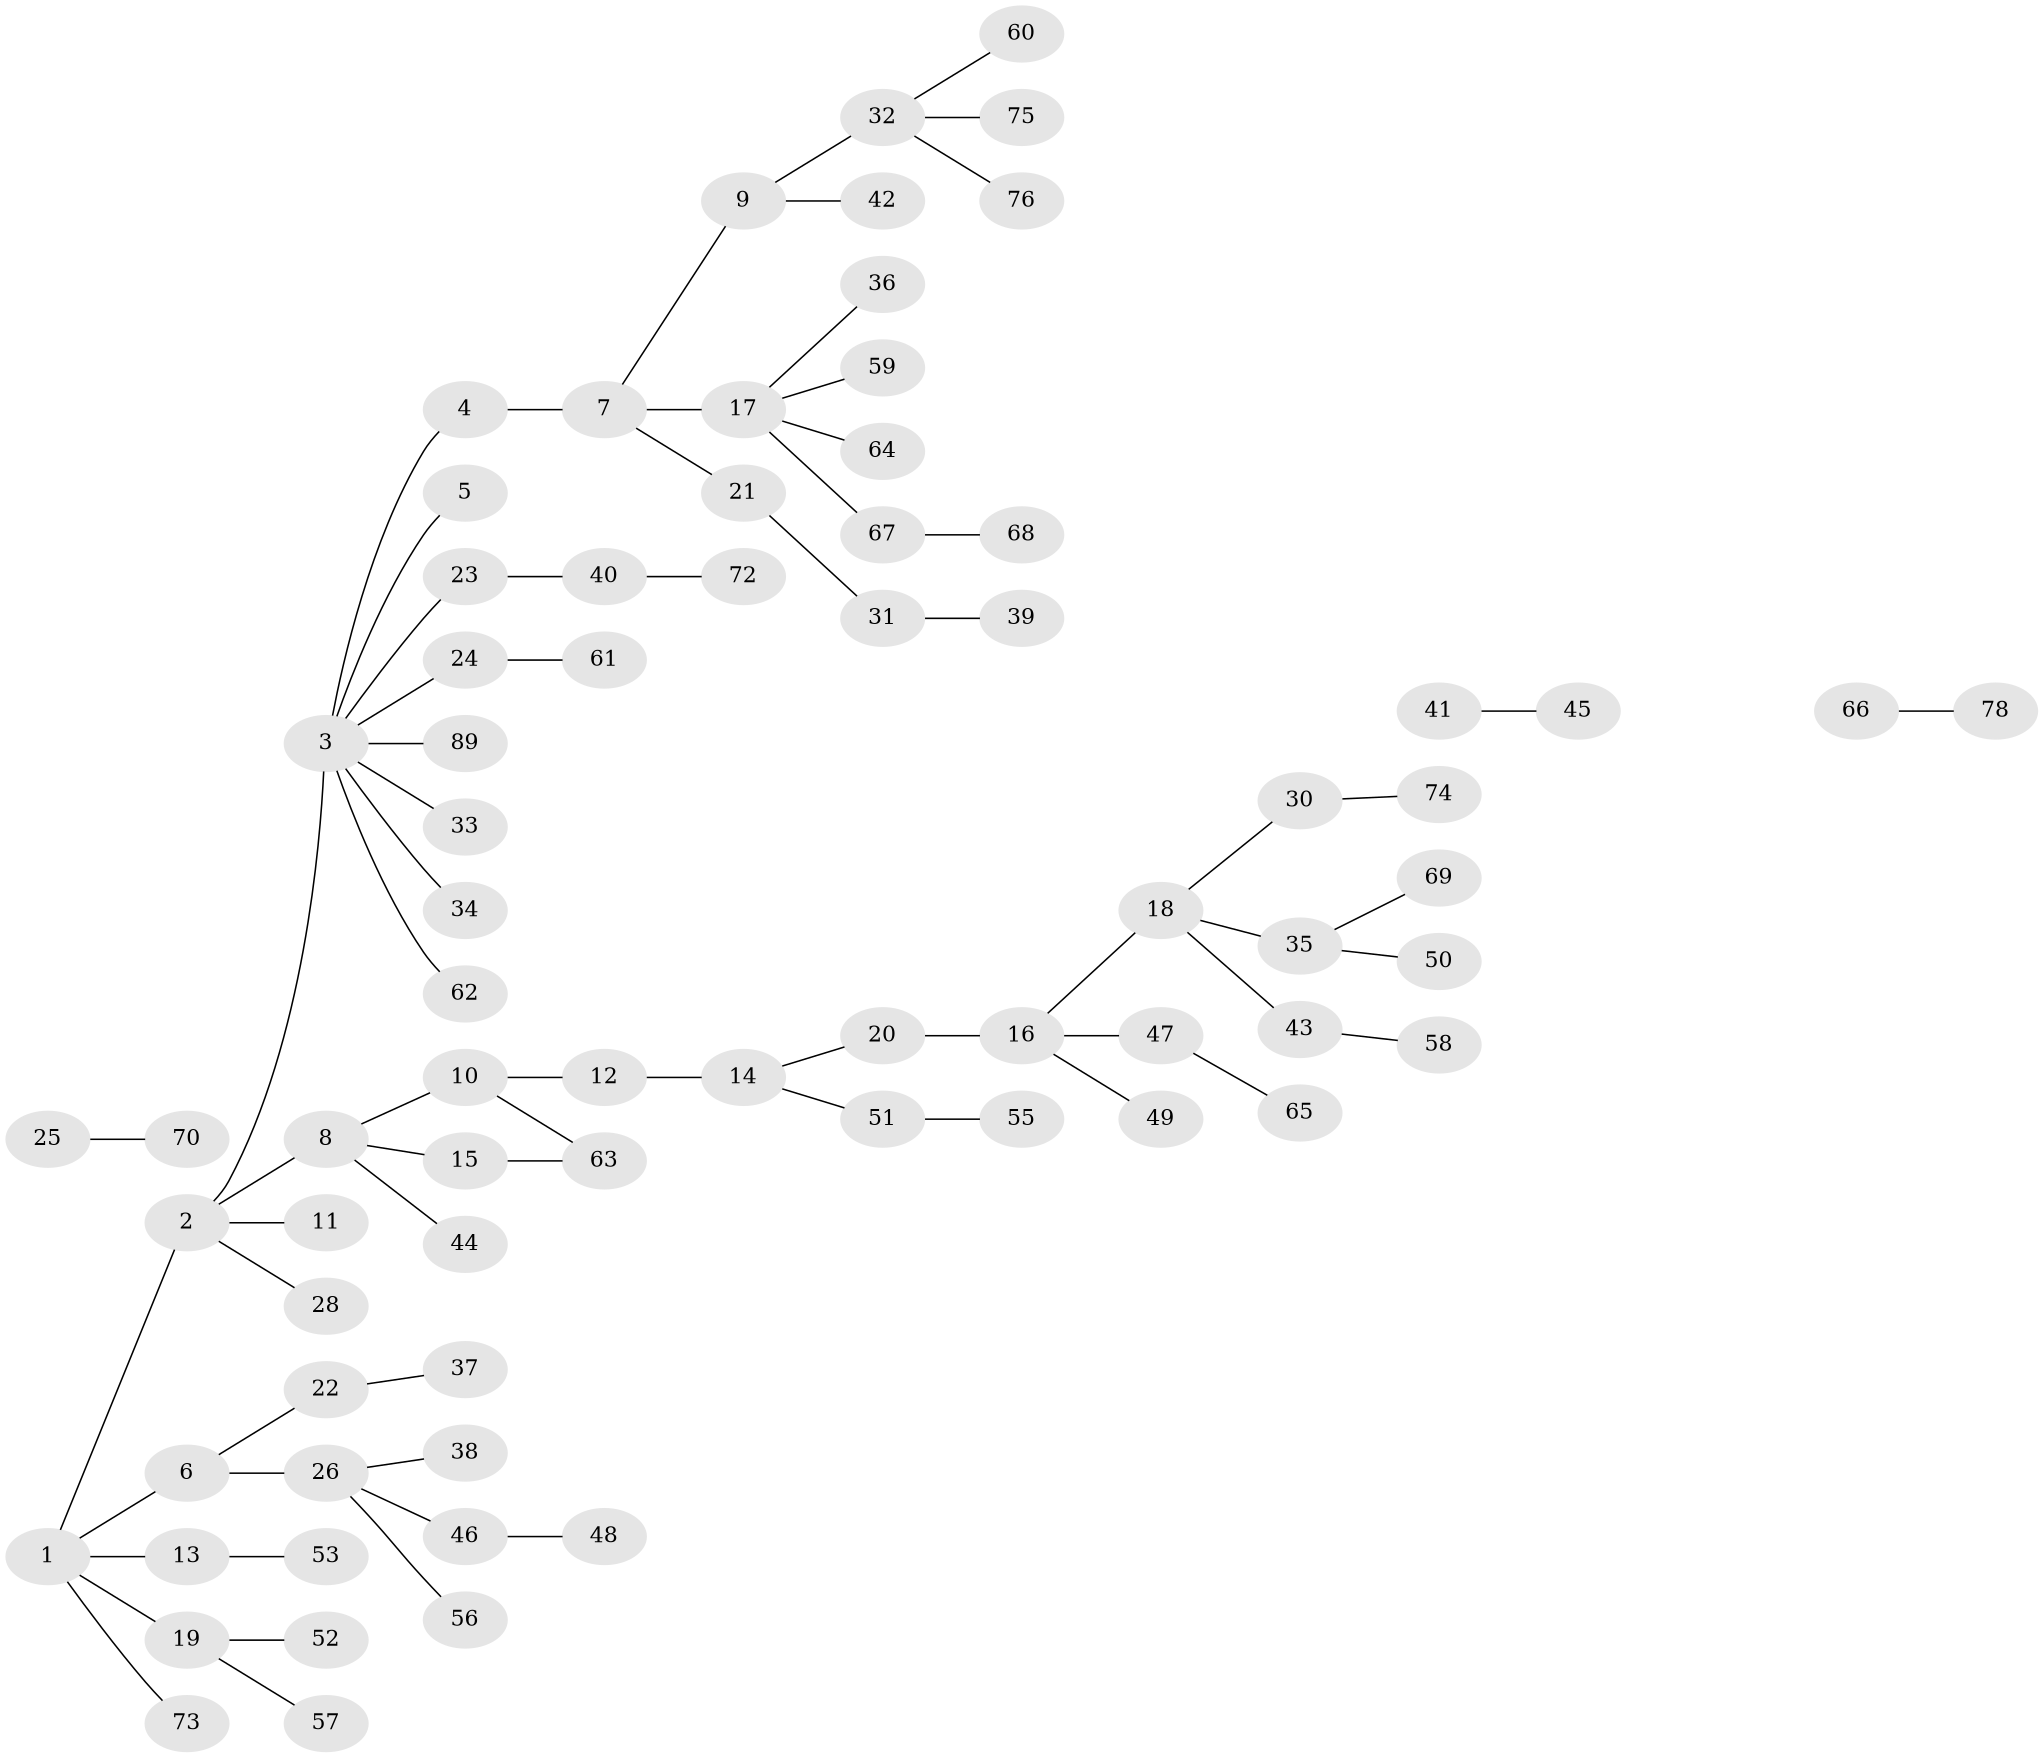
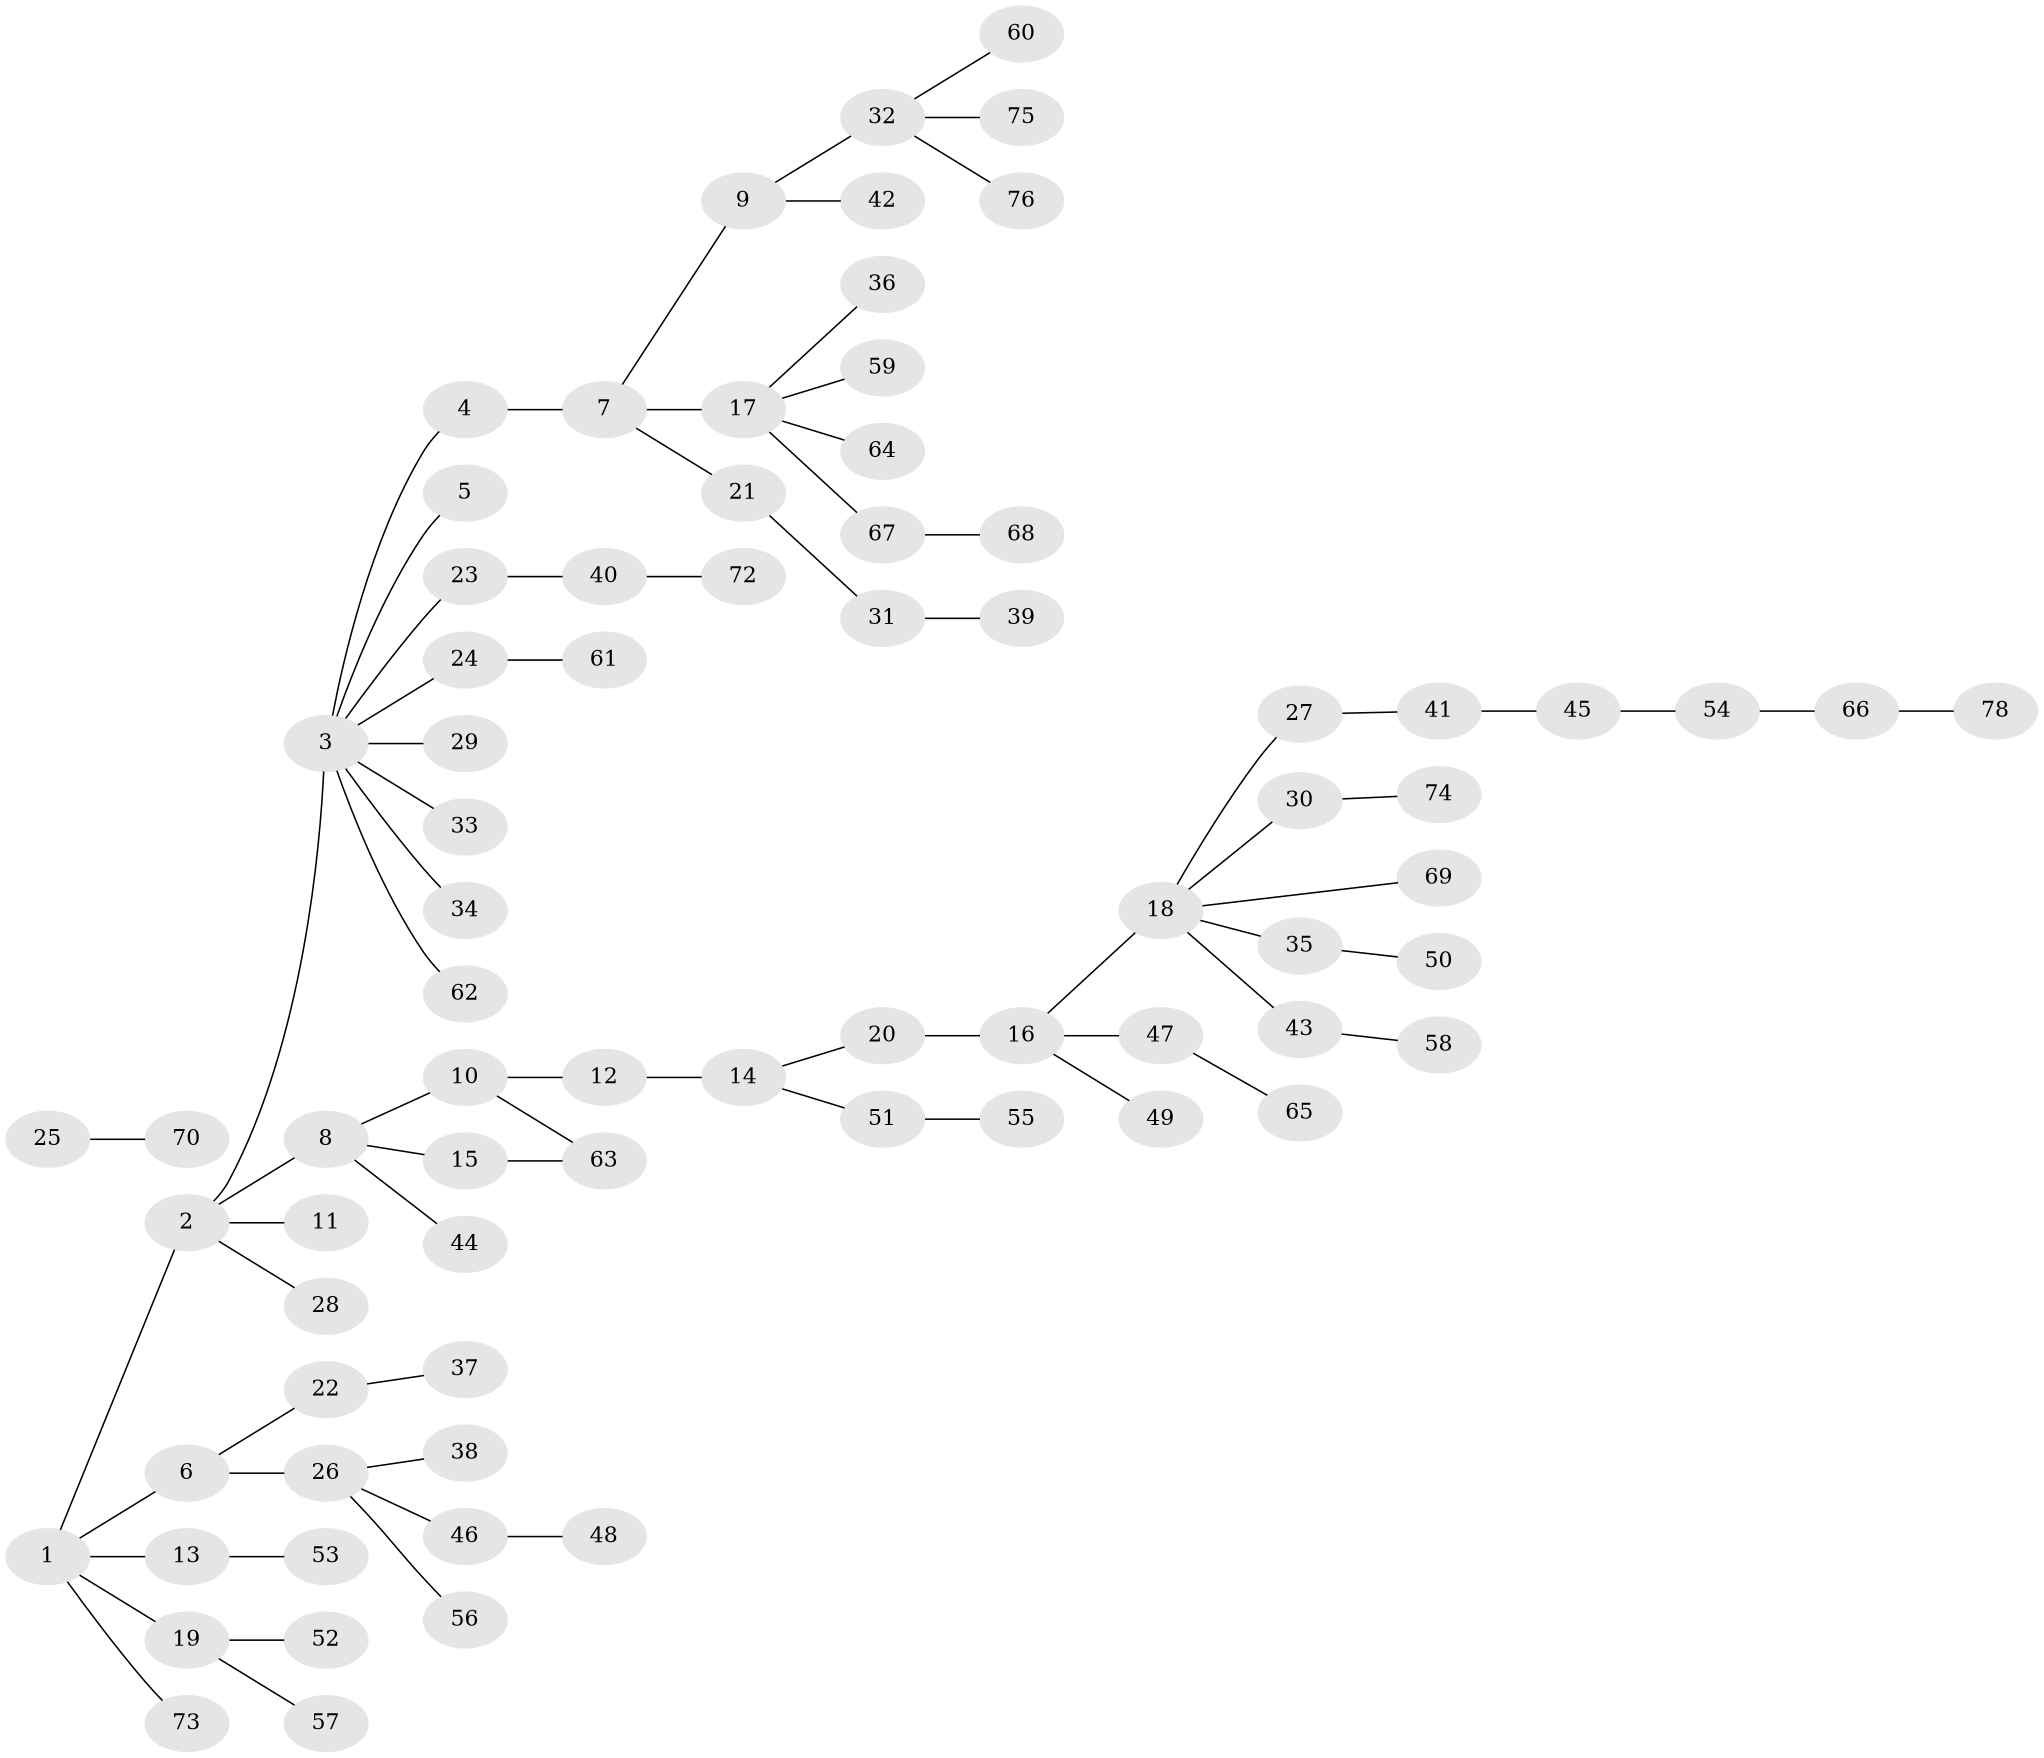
node "54": added
node "27": added
node "89": label "89" -> "29"
edge "69" -- "35": now "69" -- "18"
